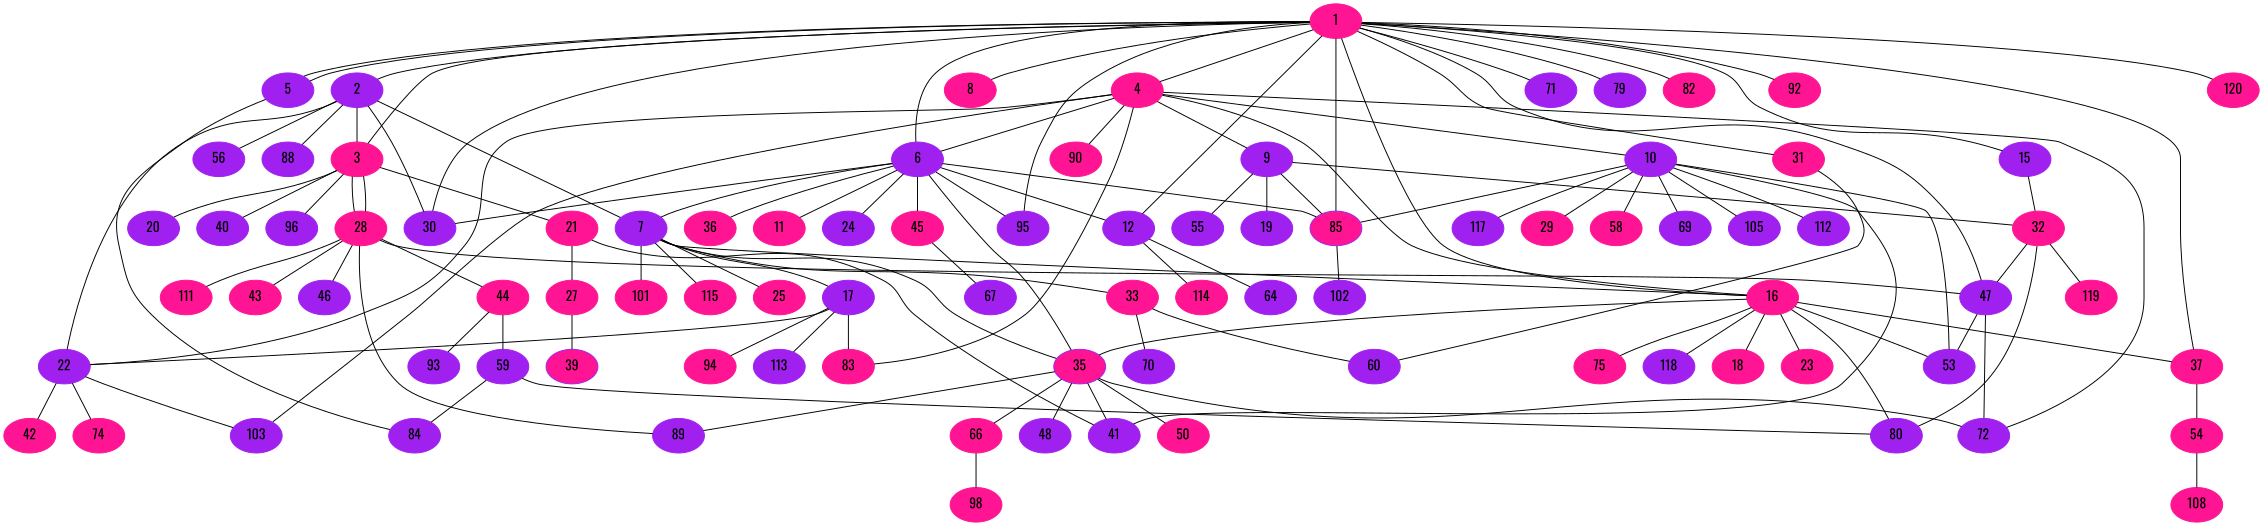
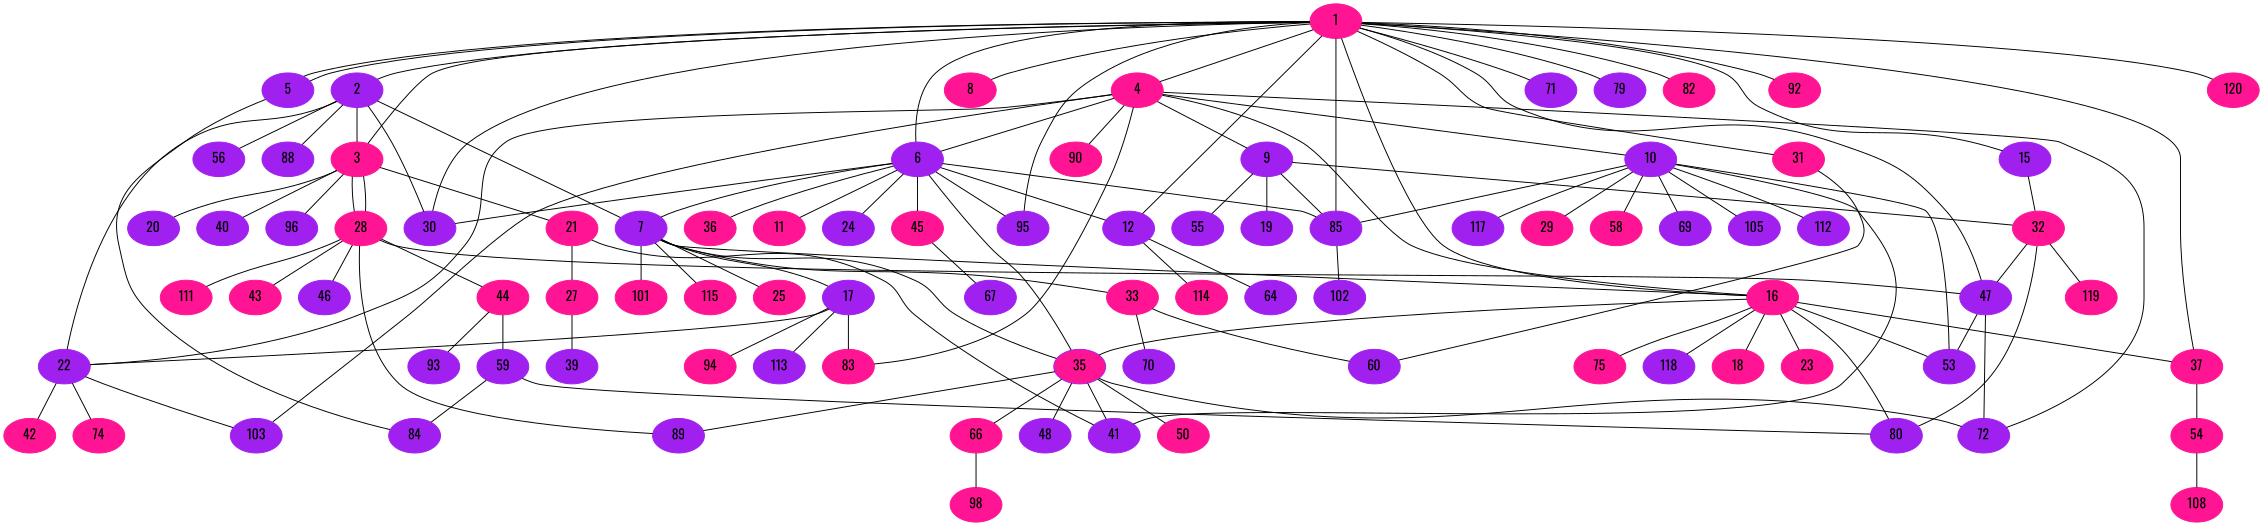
node "85": fillcolor deeppink -> purple
node "39": fillcolor deeppink -> purple
